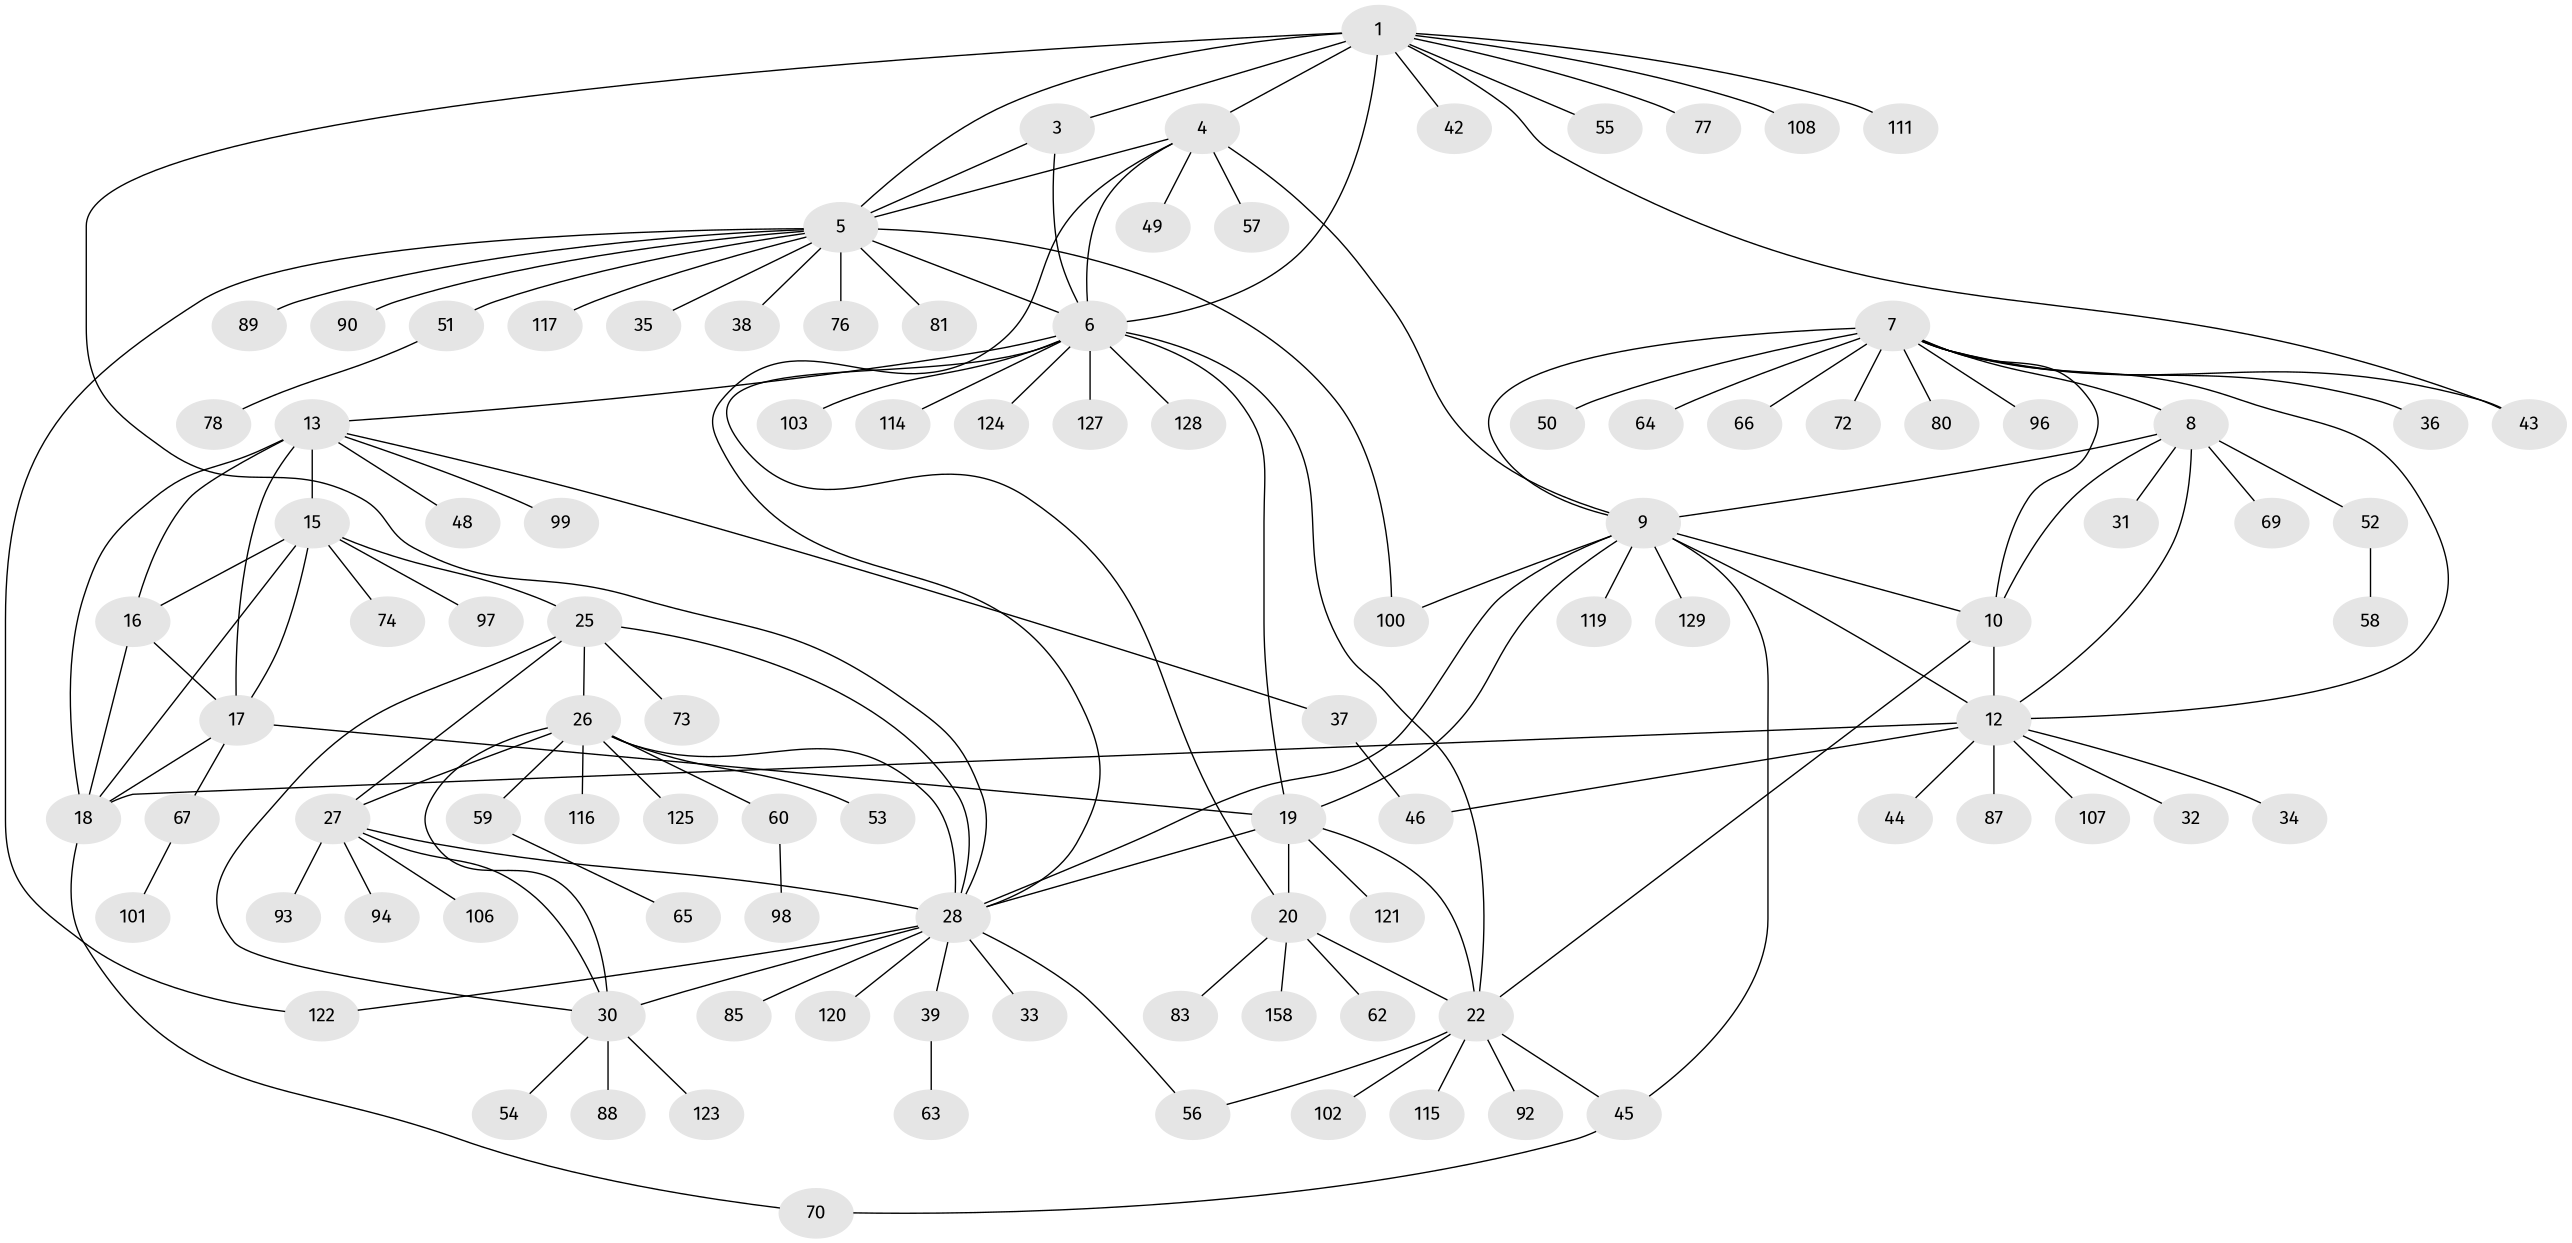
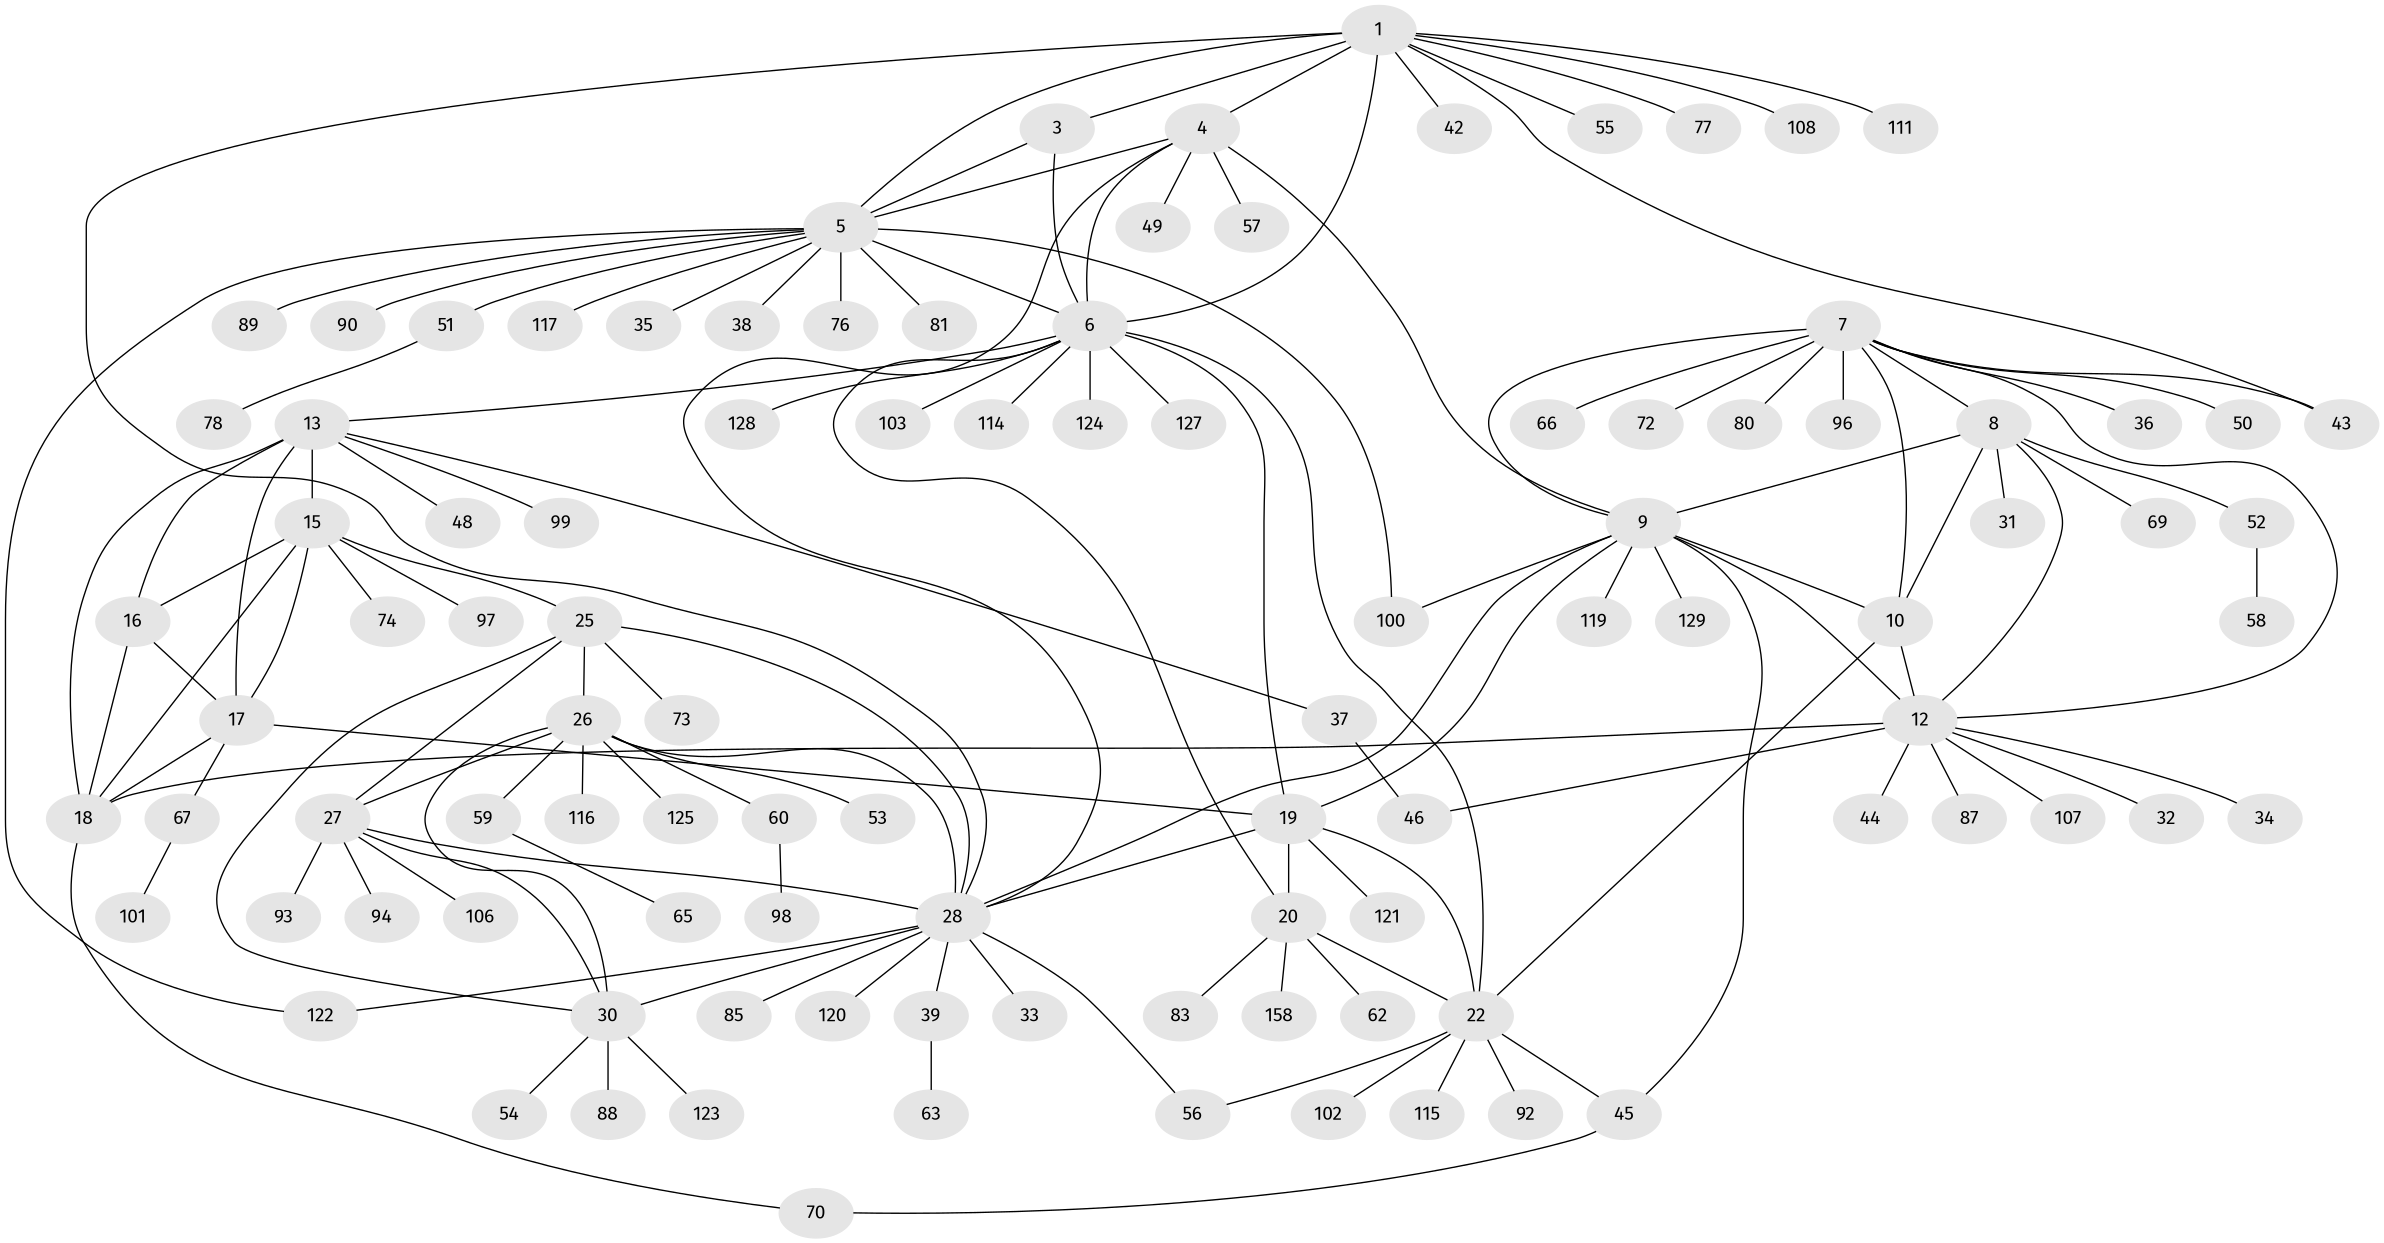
node "64": removed
